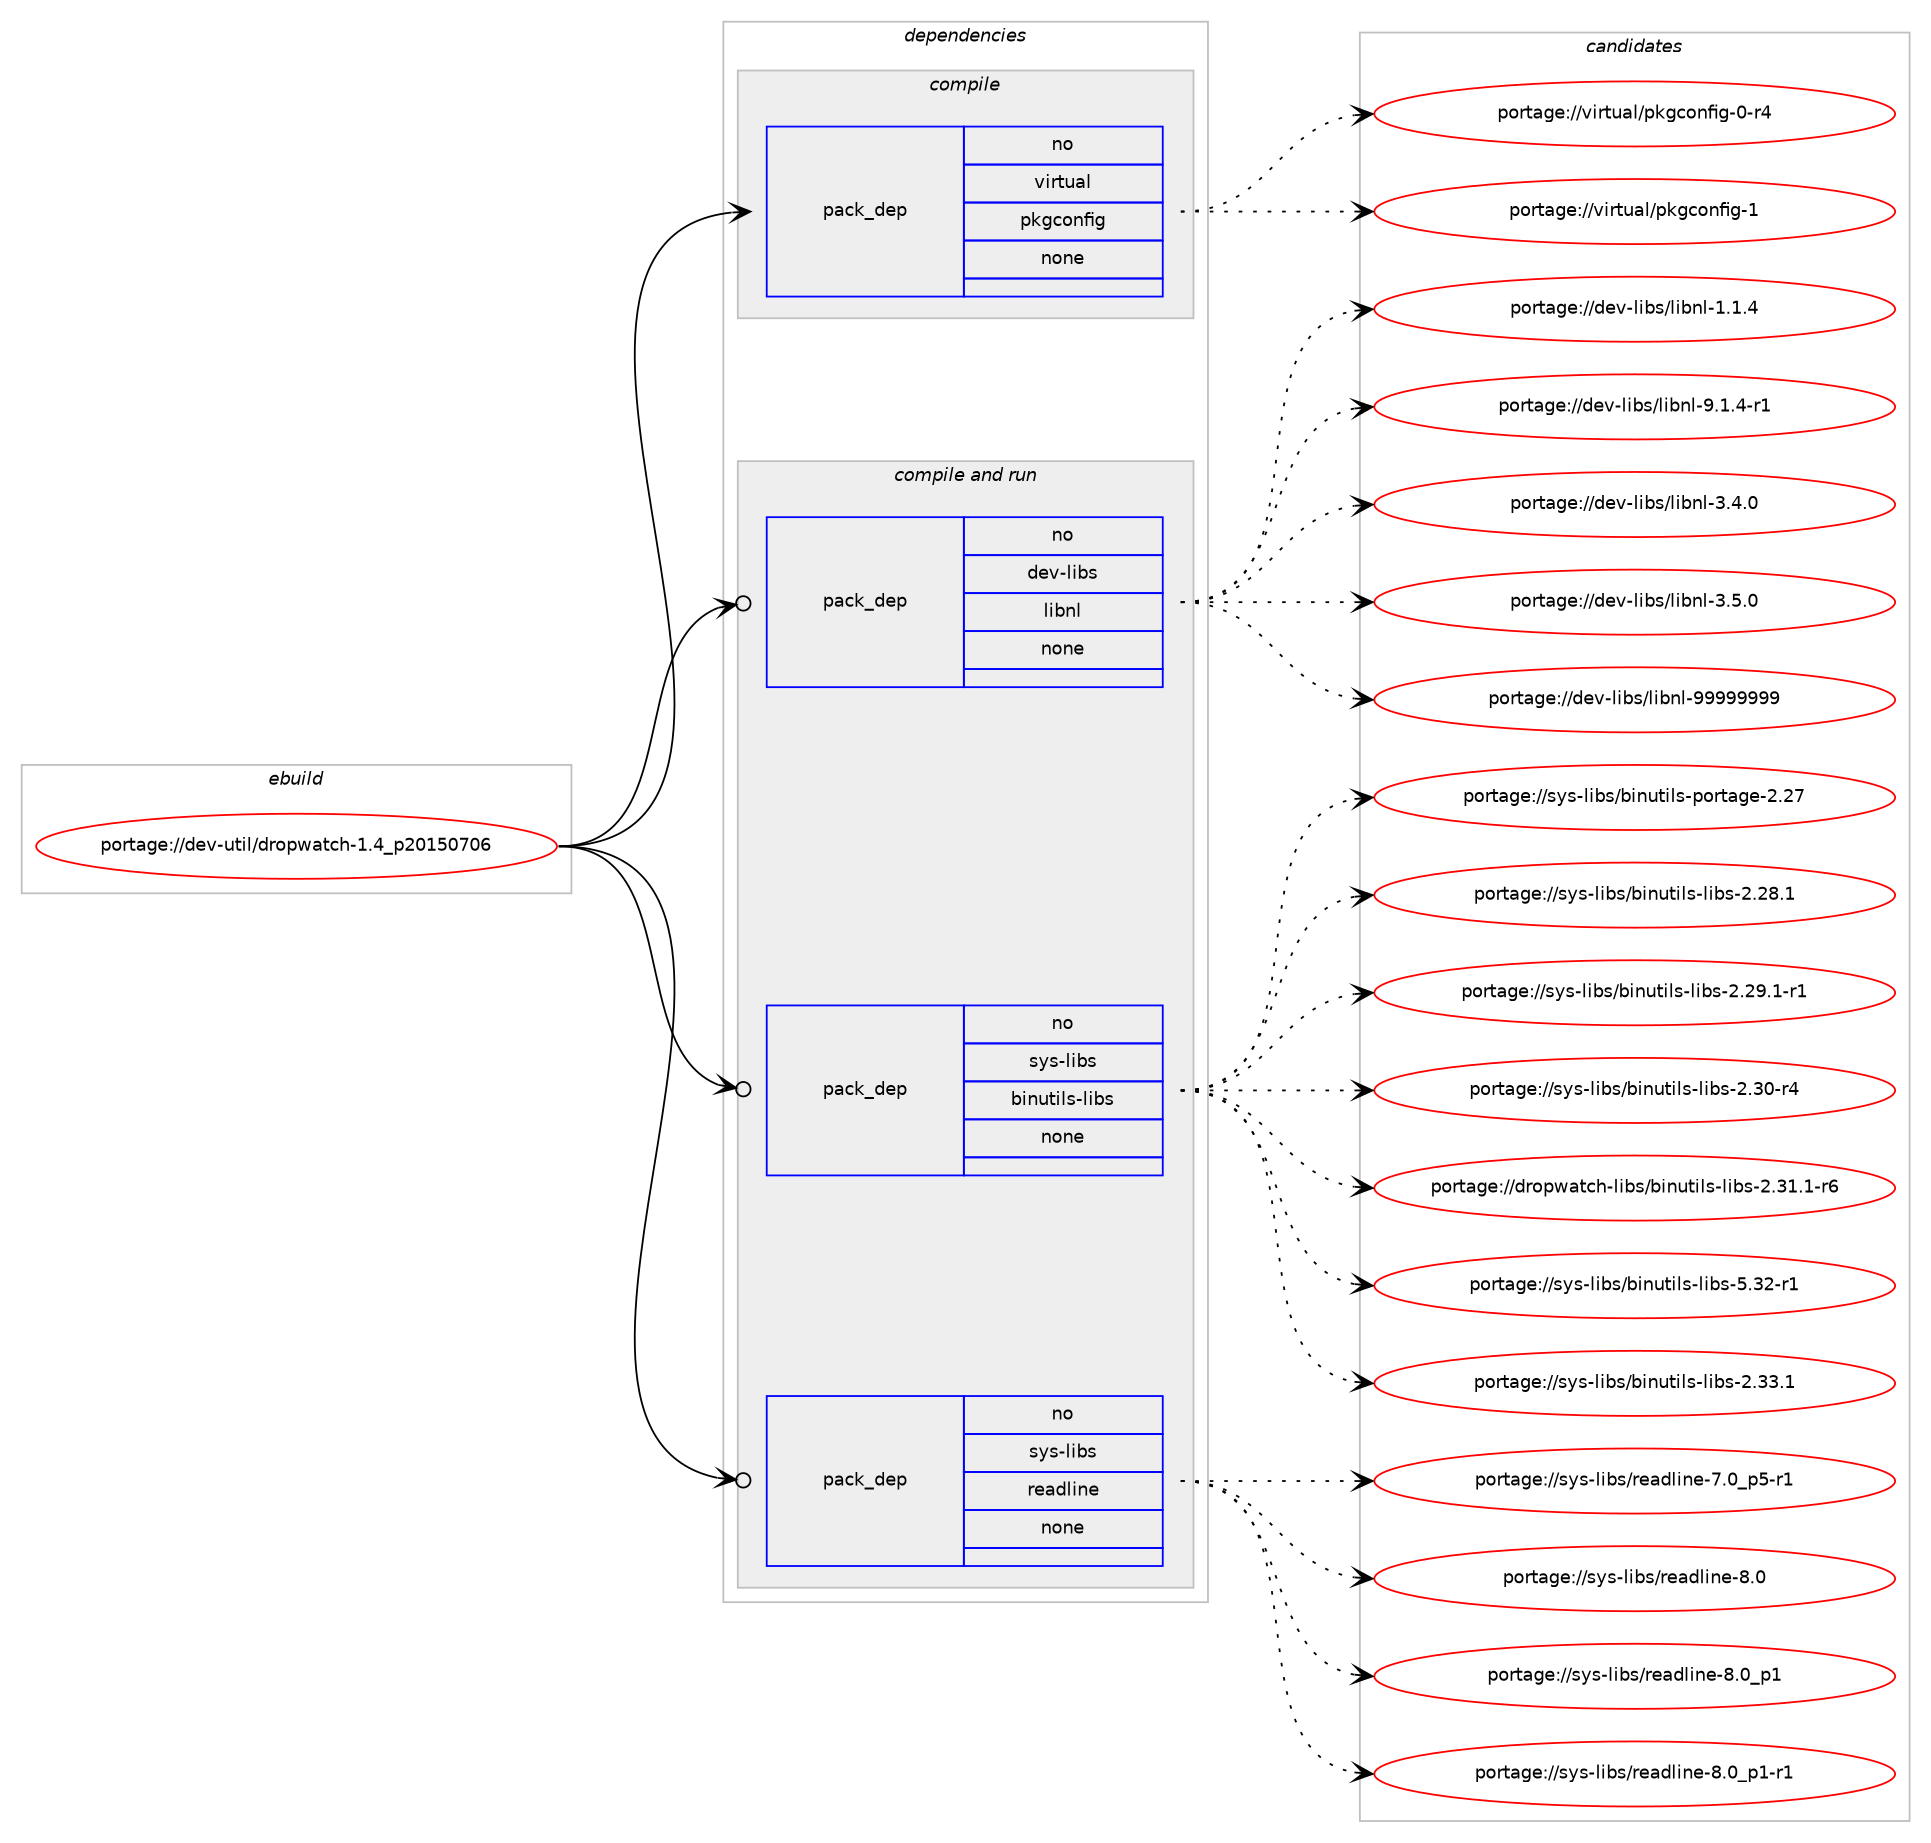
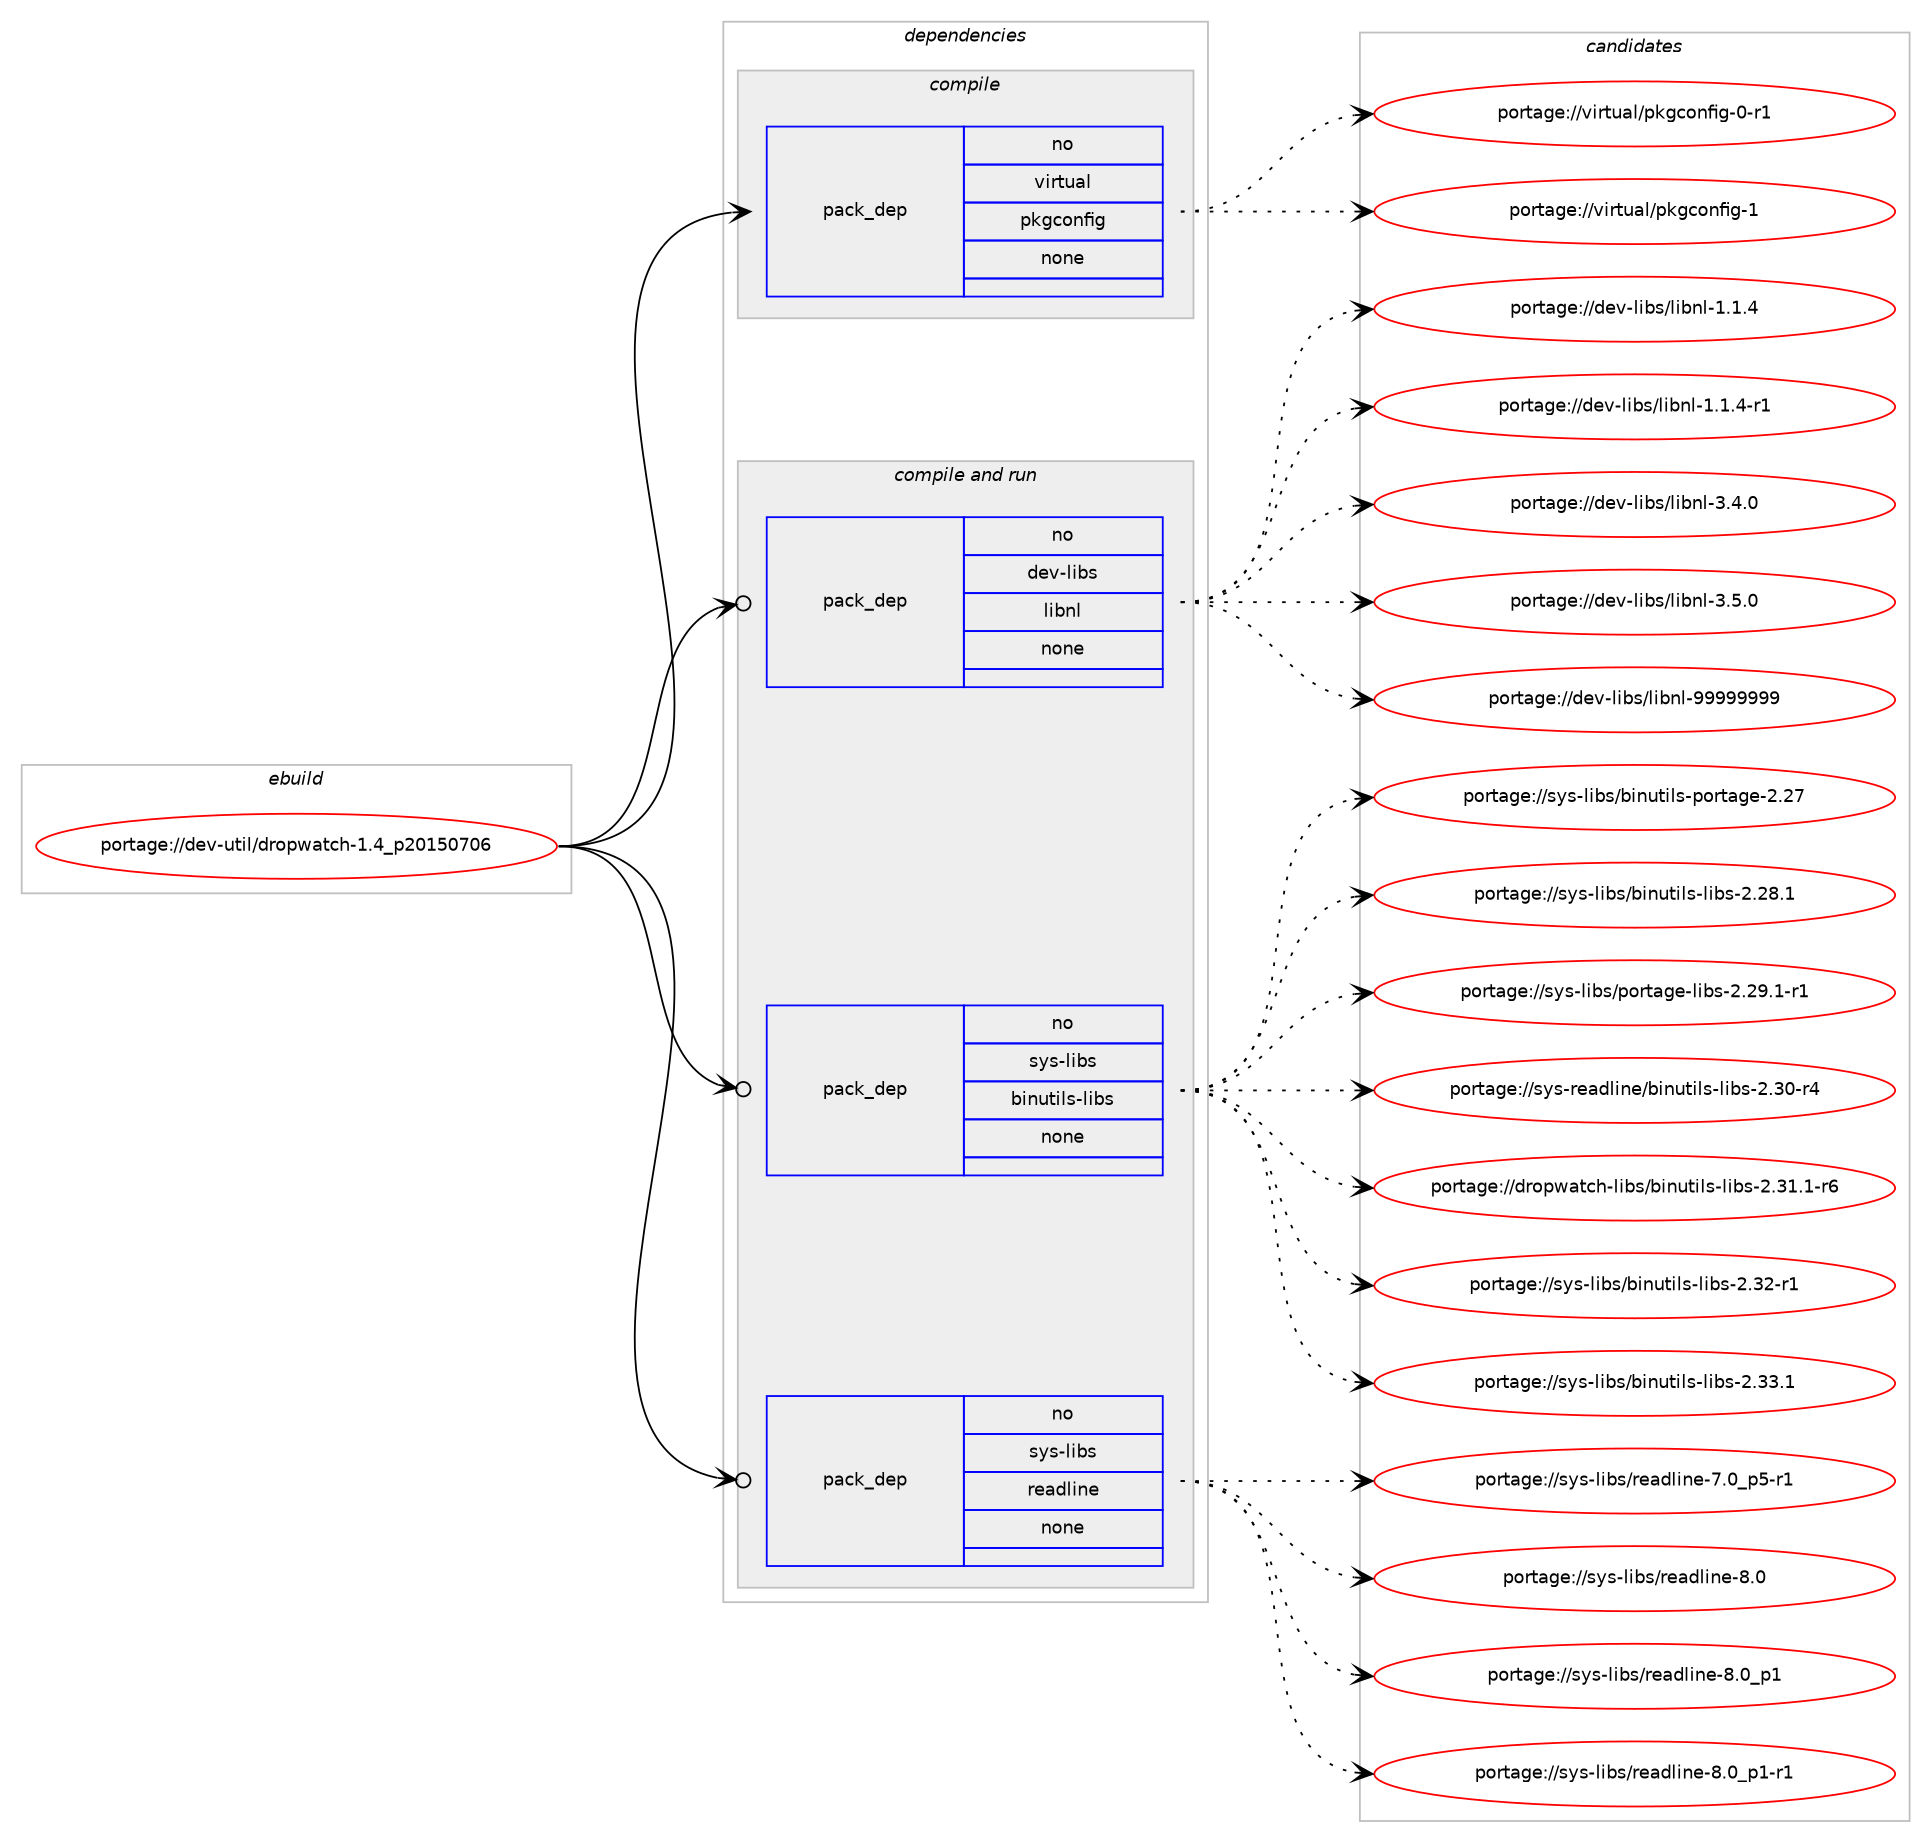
node "portage://virtual/pkgconfig-0-r4": label "portage://virtual/pkgconfig-0-r4" -> "portage://virtual/pkgconfig-0-r1"
node "portage://dev-libs/libnl-9.1.4-r1": label "portage://dev-libs/libnl-9.1.4-r1" -> "portage://dev-libs/libnl-1.1.4-r1"
node "portage://sys-libs/binutils-libs-2.29.1-r1": label "portage://sys-libs/binutils-libs-2.29.1-r1" -> "portage://sys-libs/portage-libs-2.29.1-r1"
node "portage://sys-libs/binutils-libs-2.30-r4": label "portage://sys-libs/binutils-libs-2.30-r4" -> "portage://sys-readline/binutils-libs-2.30-r4"
node "portage://sys-libs/binutils-libs-5.32-r1": label "portage://sys-libs/binutils-libs-5.32-r1" -> "portage://sys-libs/binutils-libs-2.32-r1"
